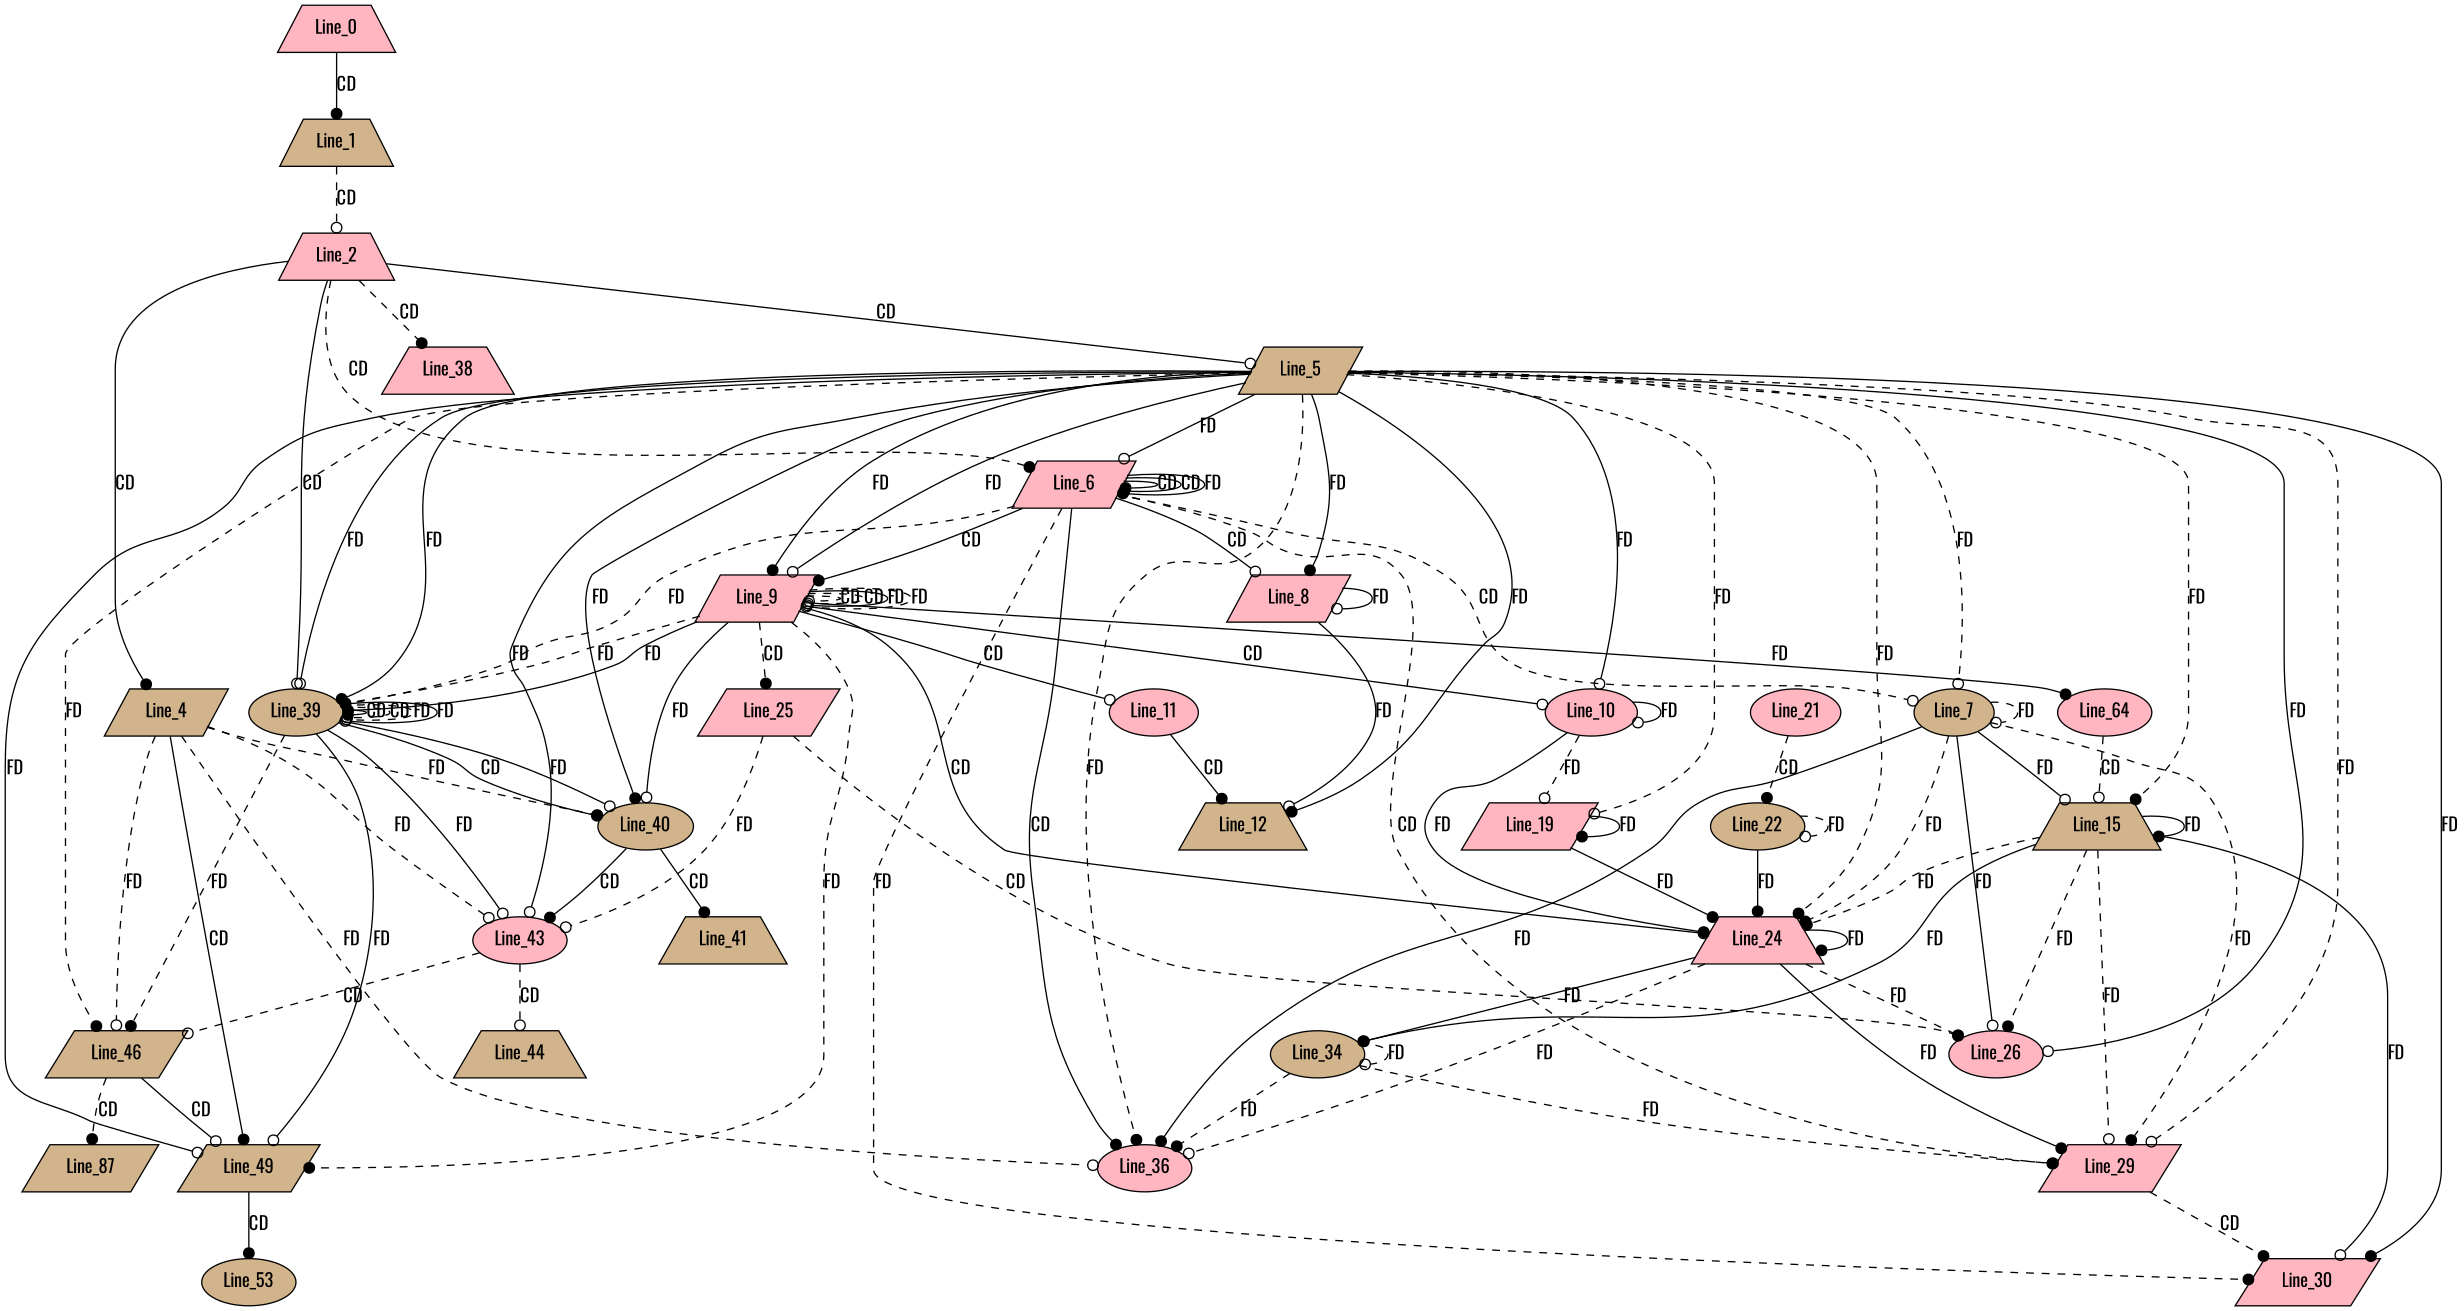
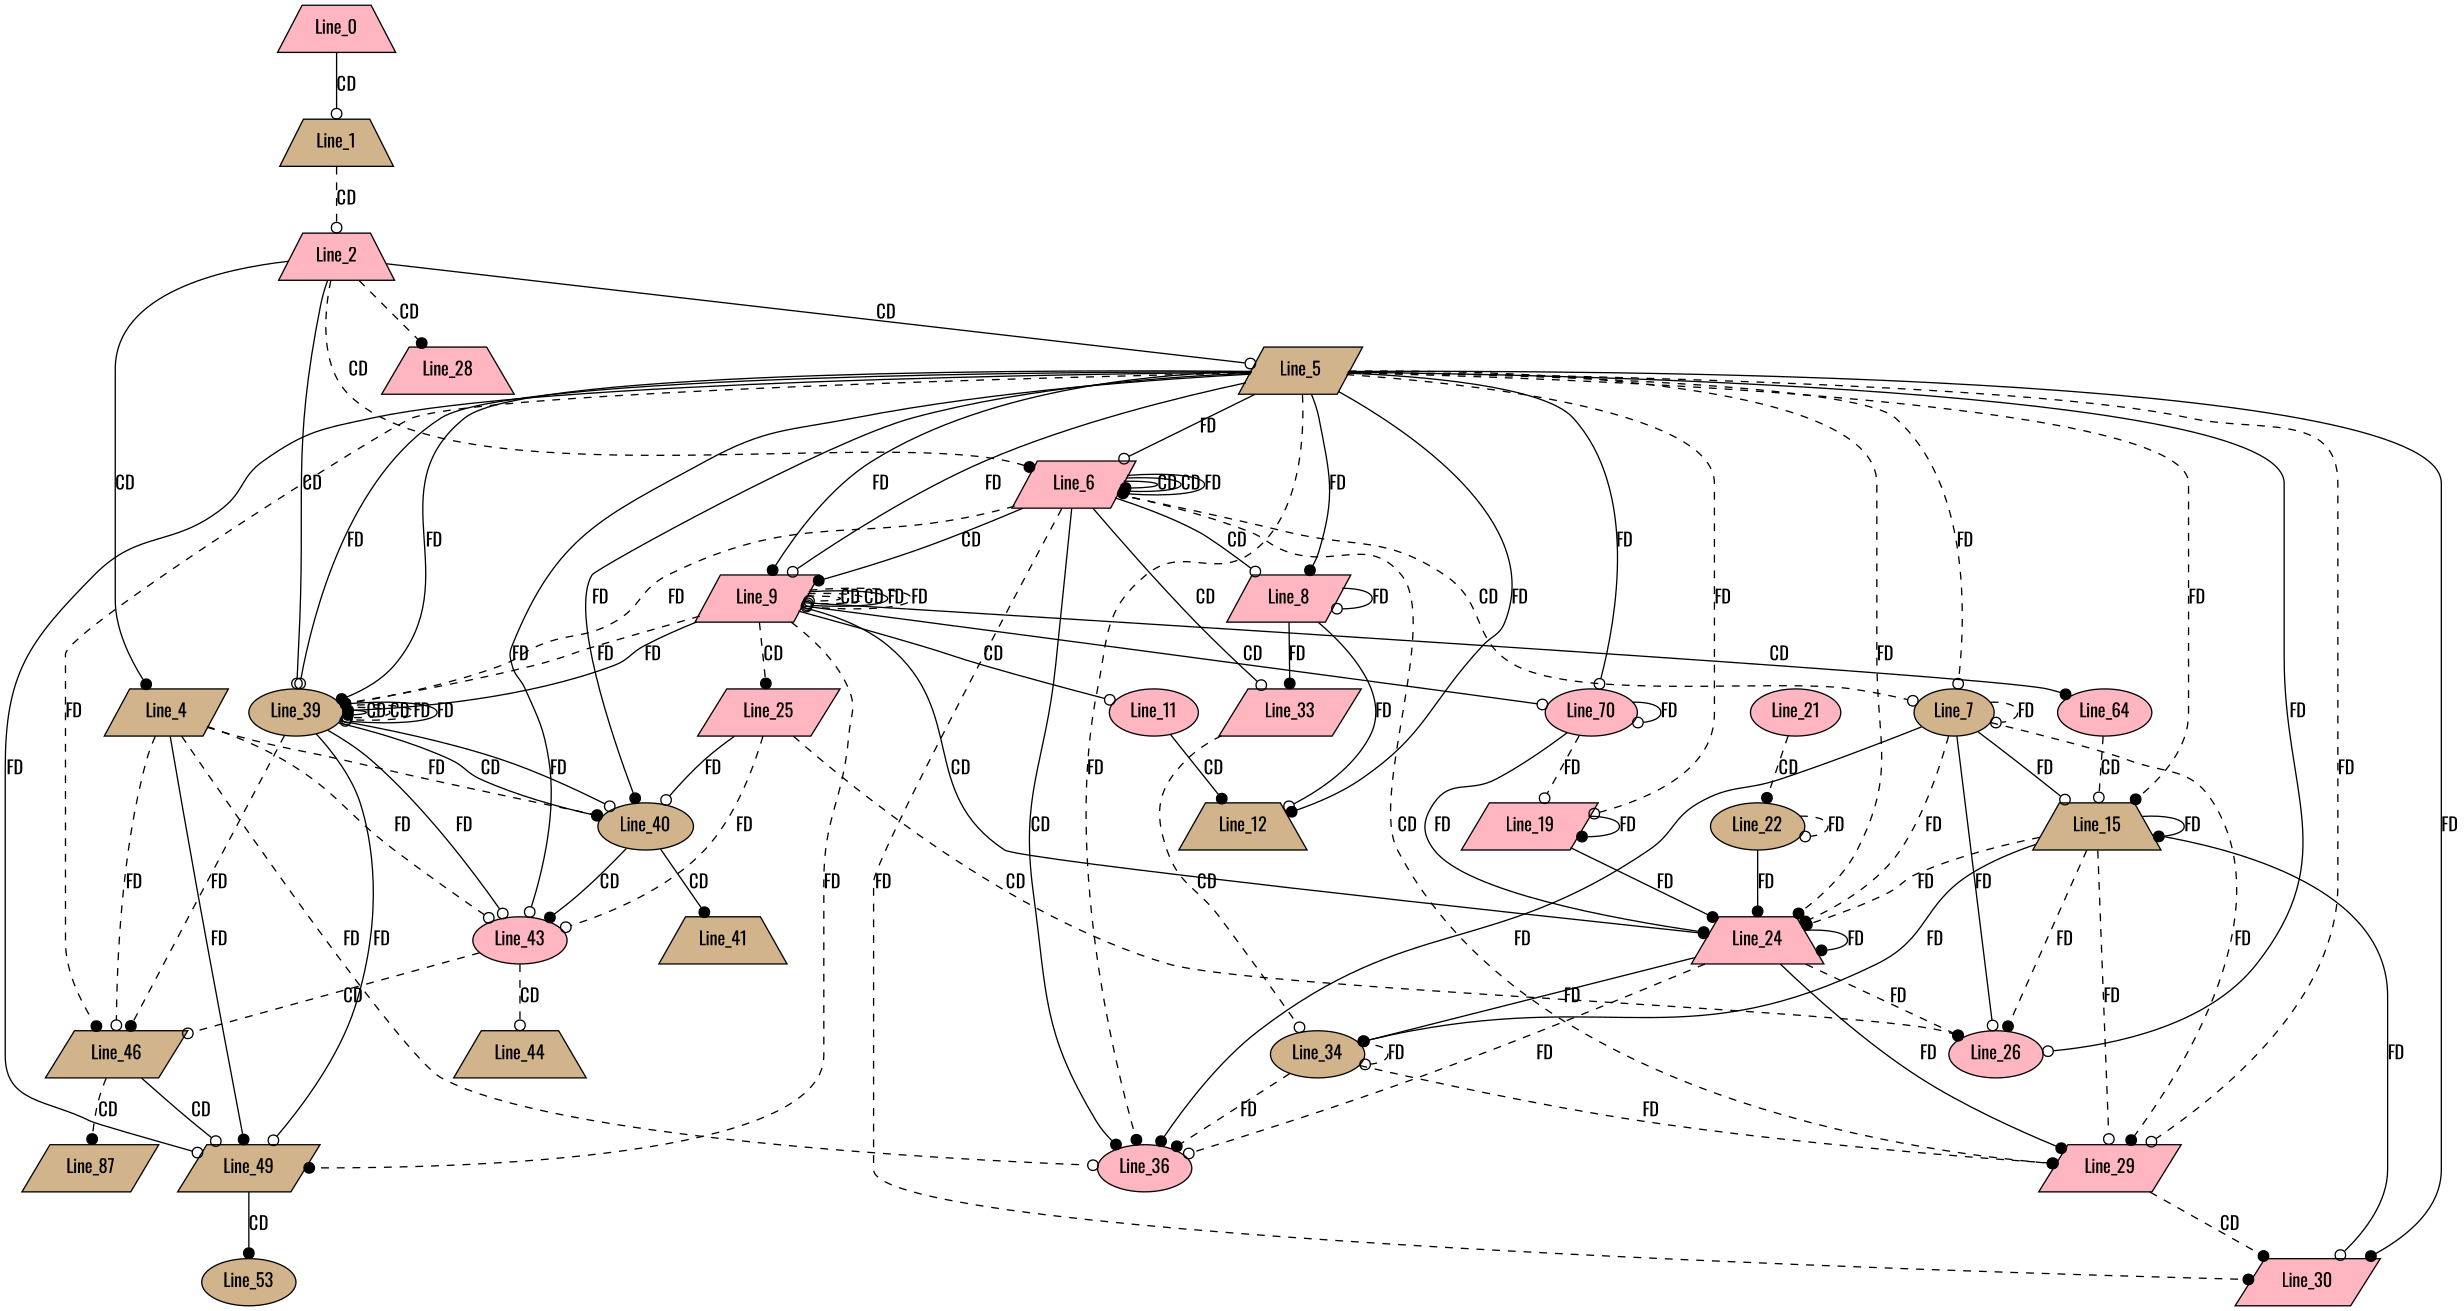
edge "Line_0" -> "Line_1": arrowhead dot -> odot
node "Line_38": label "Line_38" -> "Line_28"
edge "Line_9" -> "Line_64": label "FD" -> "CD"
edge "Line_9" -> "Line_40": now "Line_25" -> "Line_40"
node "Line_33": added
node "Line_10": label "Line_10" -> "Line_70"
edge "Line_4" -> "Line_49": label "CD" -> "FD"
